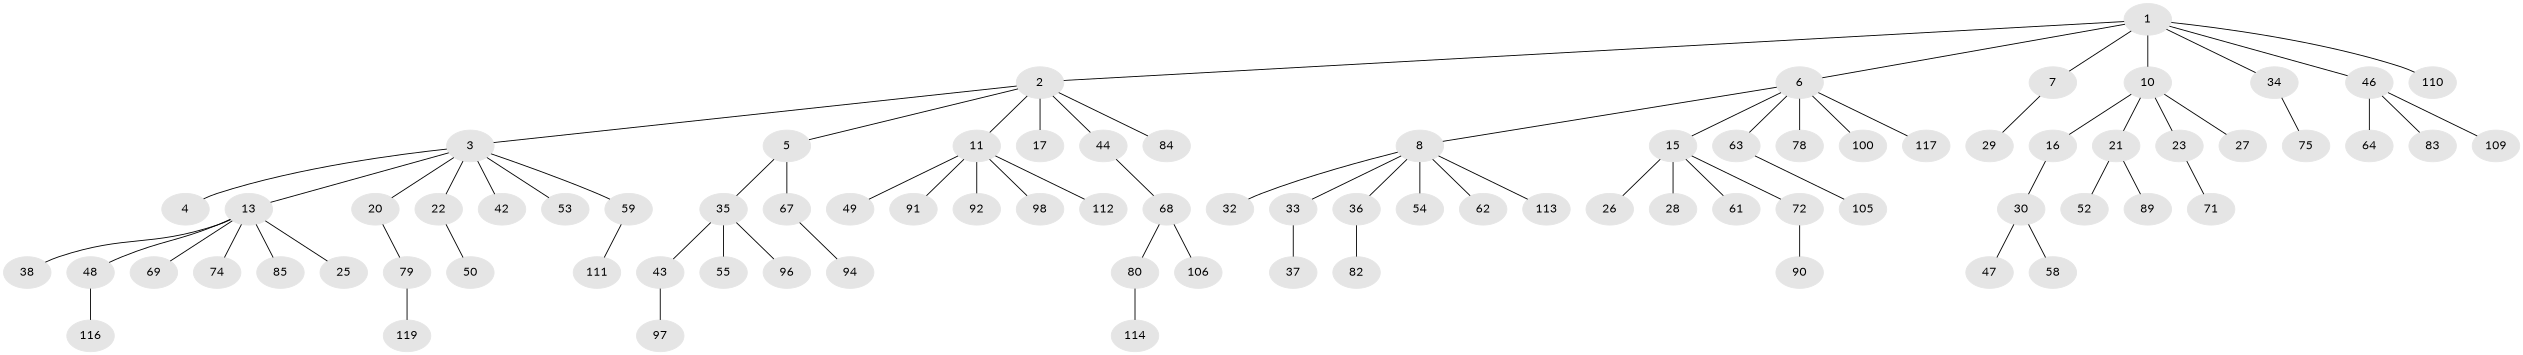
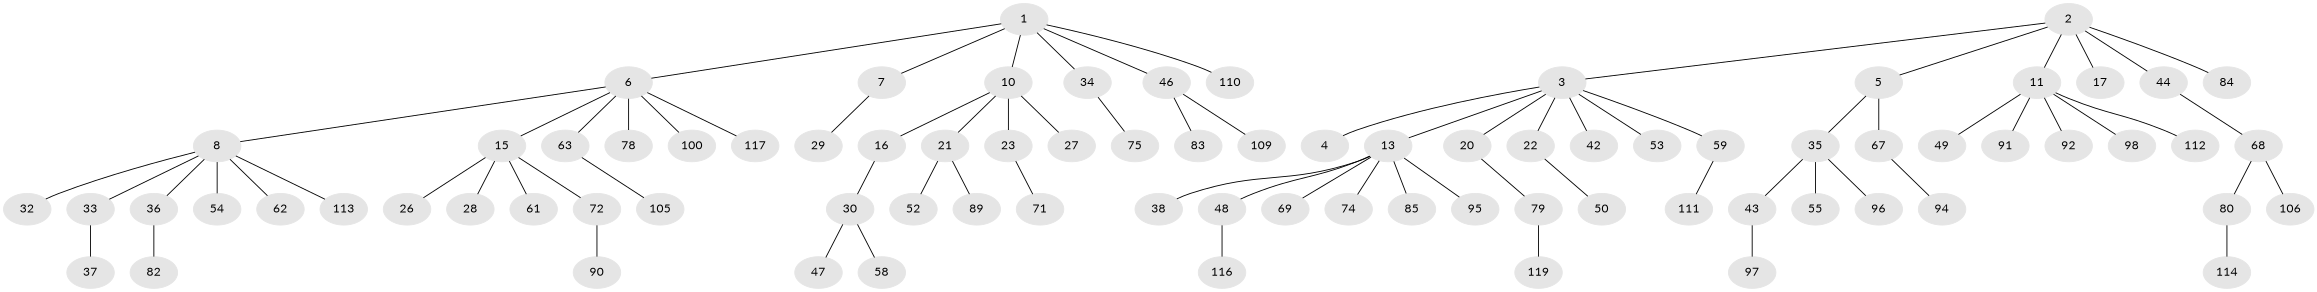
edge "1" -- "2": removed
node "64": removed
node "25": label "25" -> "95"
